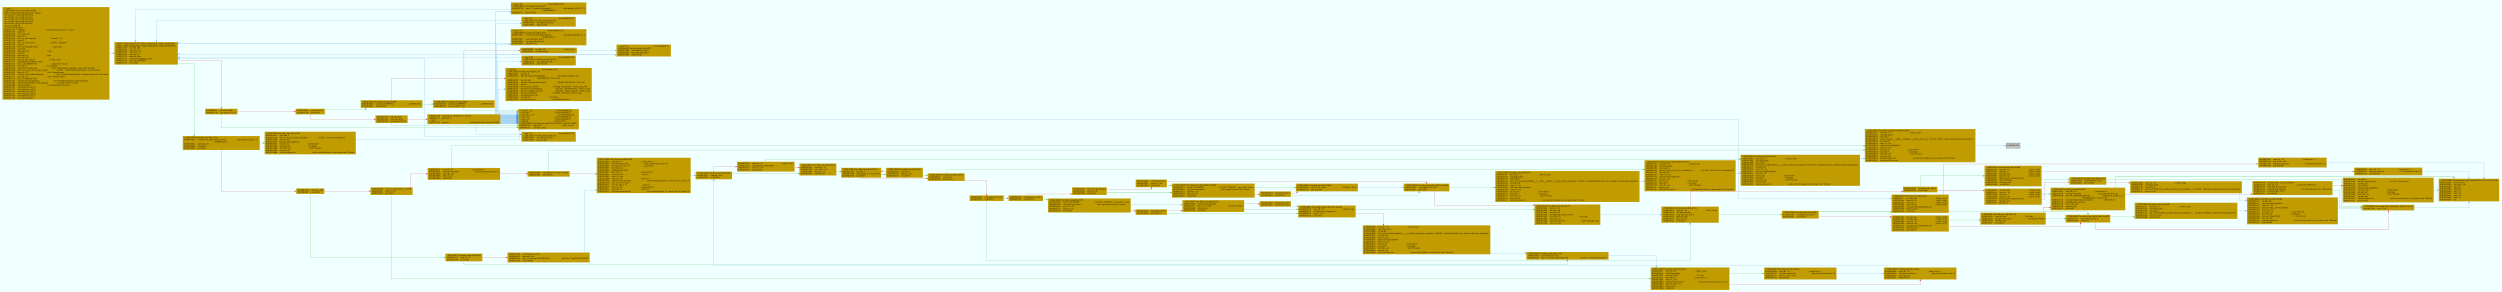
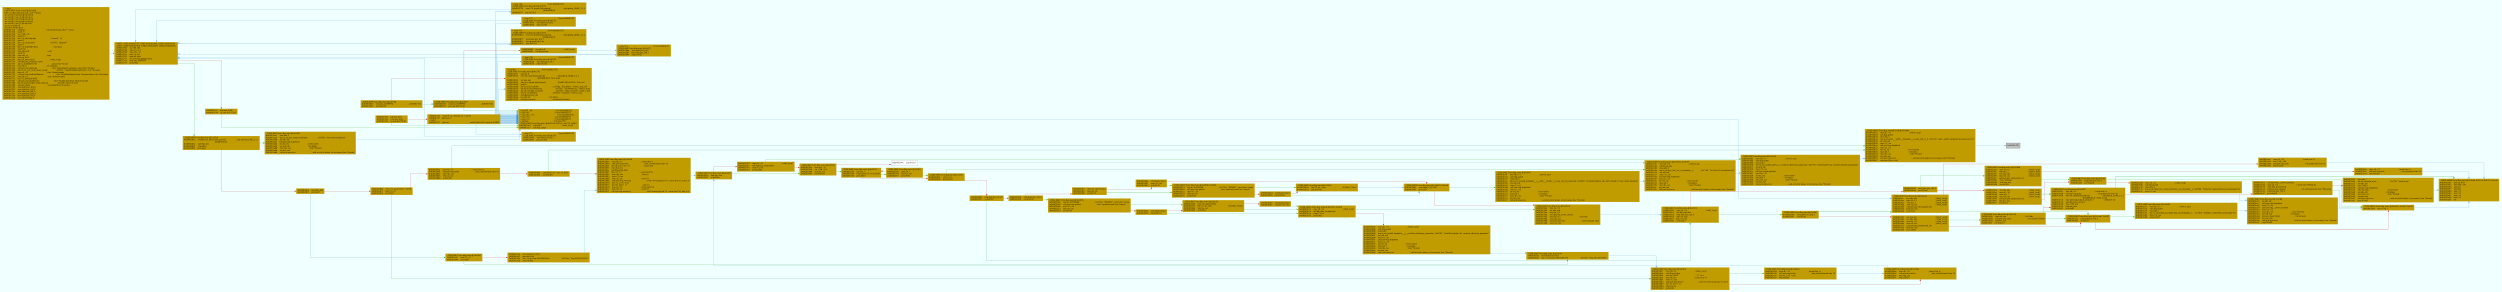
node "0x000027da      cmp eax, 0x55 0x000027dd      jle 0x2830": removed
node "0x00002945      jmp 0x2cd1": added
